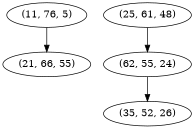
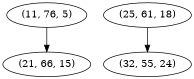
node "(25, 61, 48)": label "(25, 61, 48)" -> "(25, 61, 18)"
node "(21, 66, 55)": label "(21, 66, 55)" -> "(21, 66, 15)"
node "(62, 55, 24)": label "(62, 55, 24)" -> "(32, 55, 24)"
node "(35, 52, 26)": removed
